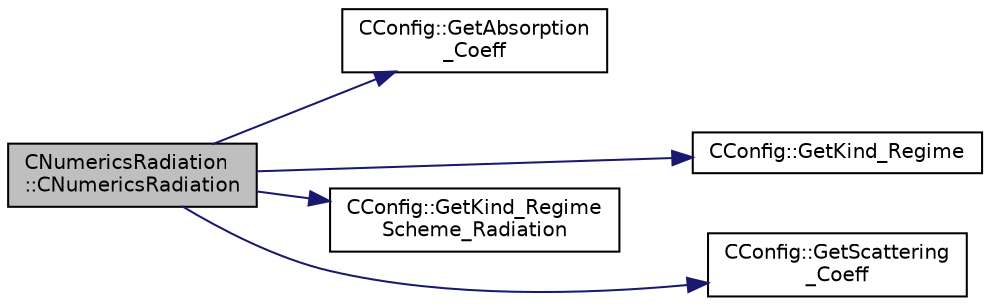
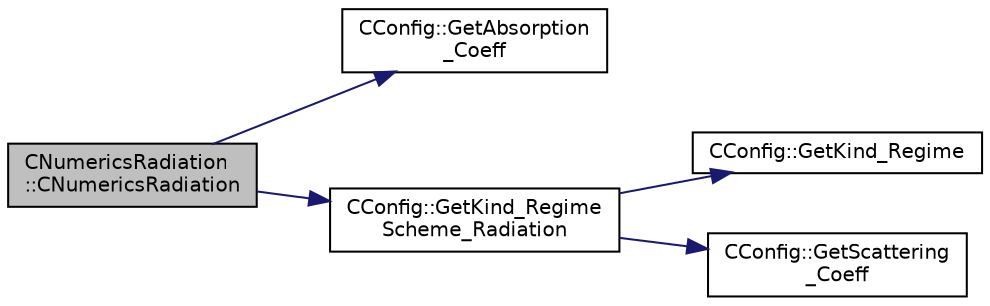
edge "CNumericsRadiation ::CNumericsRadiation" -> "CConfig::GetKind_Regime": now "CConfig::GetKind_Regime Scheme_Radiation" -> "CConfig::GetKind_Regime"
edge "CNumericsRadiation ::CNumericsRadiation" -> "CConfig::GetScattering _Coeff": now "CConfig::GetKind_Regime Scheme_Radiation" -> "CConfig::GetScattering _Coeff"
